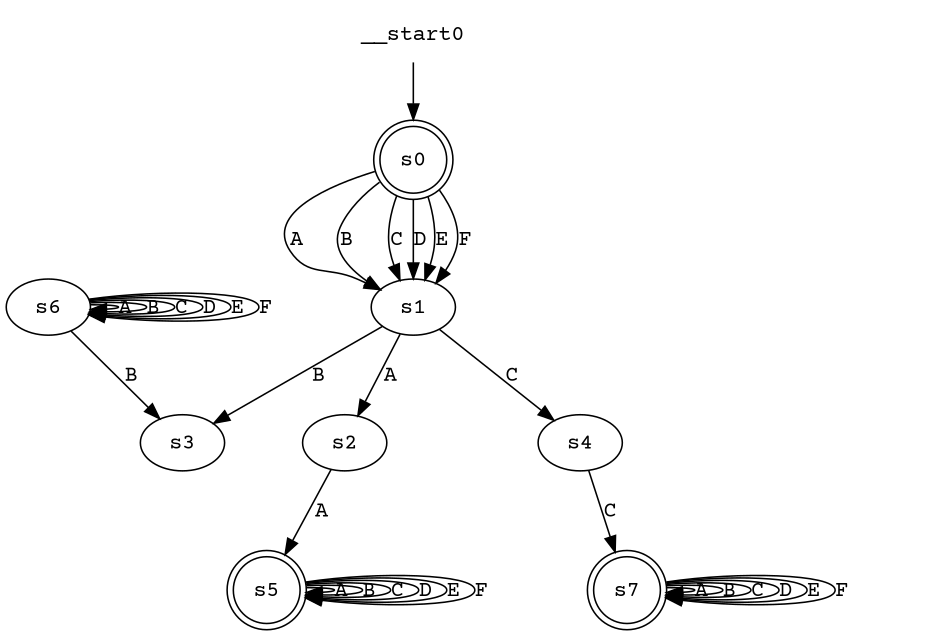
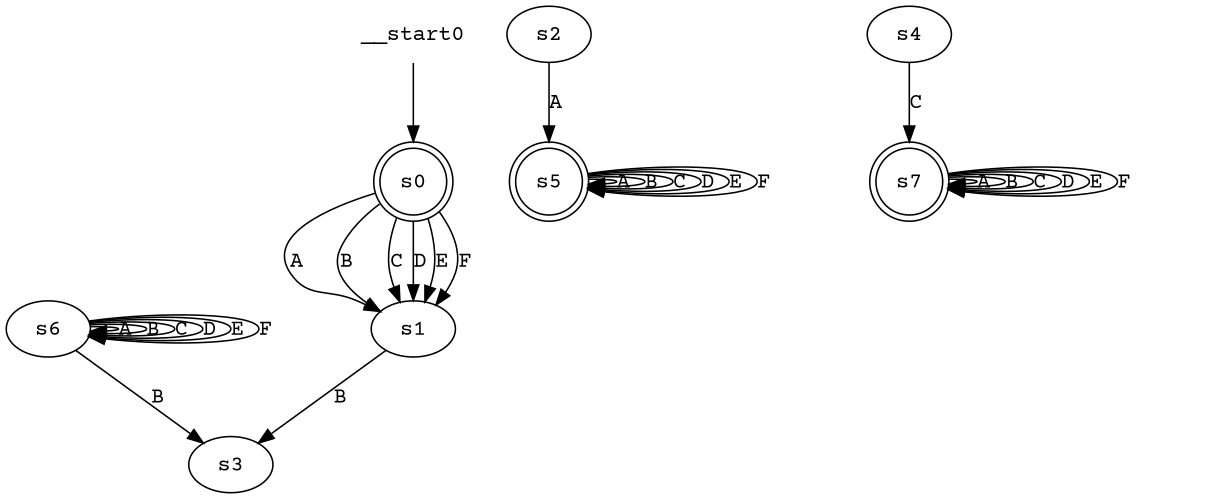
edge "s1" -> "s2": removed, label "A"
edge "s1" -> "s4": removed, label "C"
